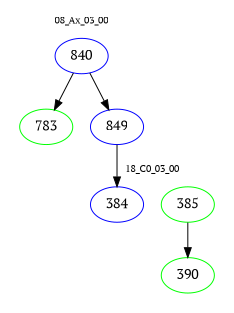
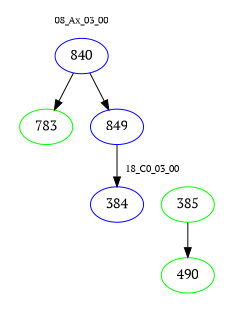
node "390": label "390" -> "490"
